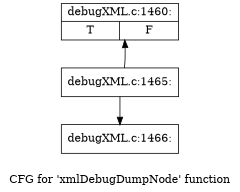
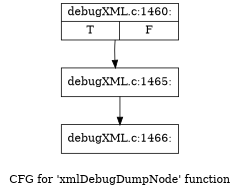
edge "debugXML.c:1465:" -> "debugXML.c:1460:": reversed
